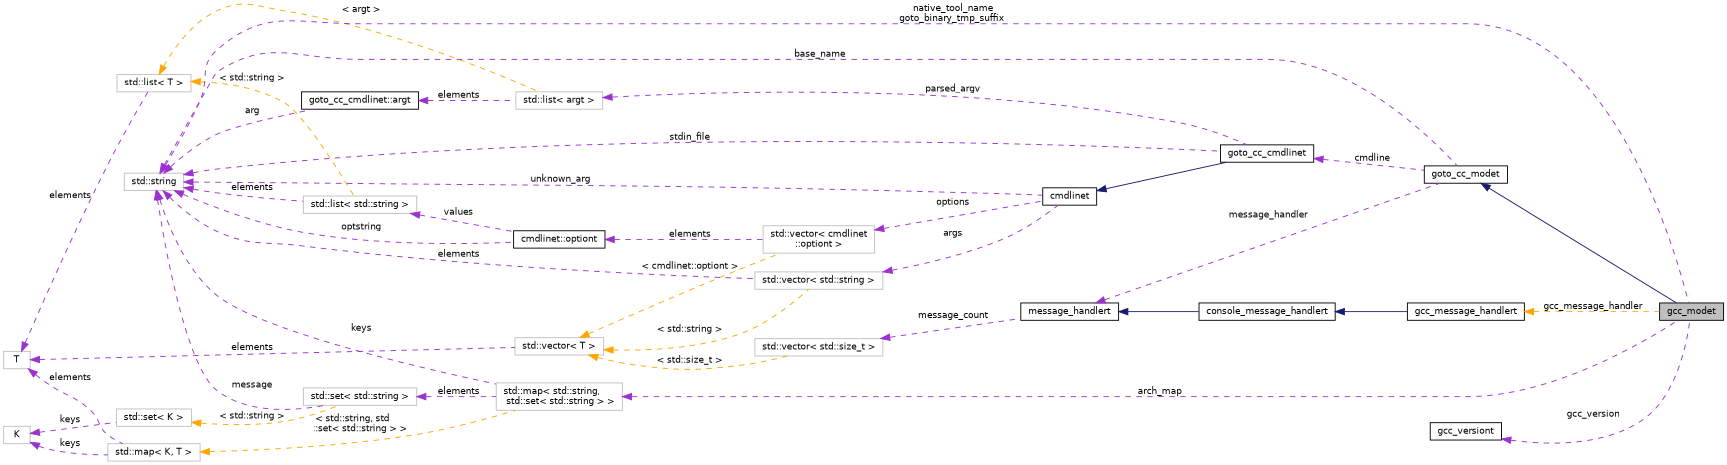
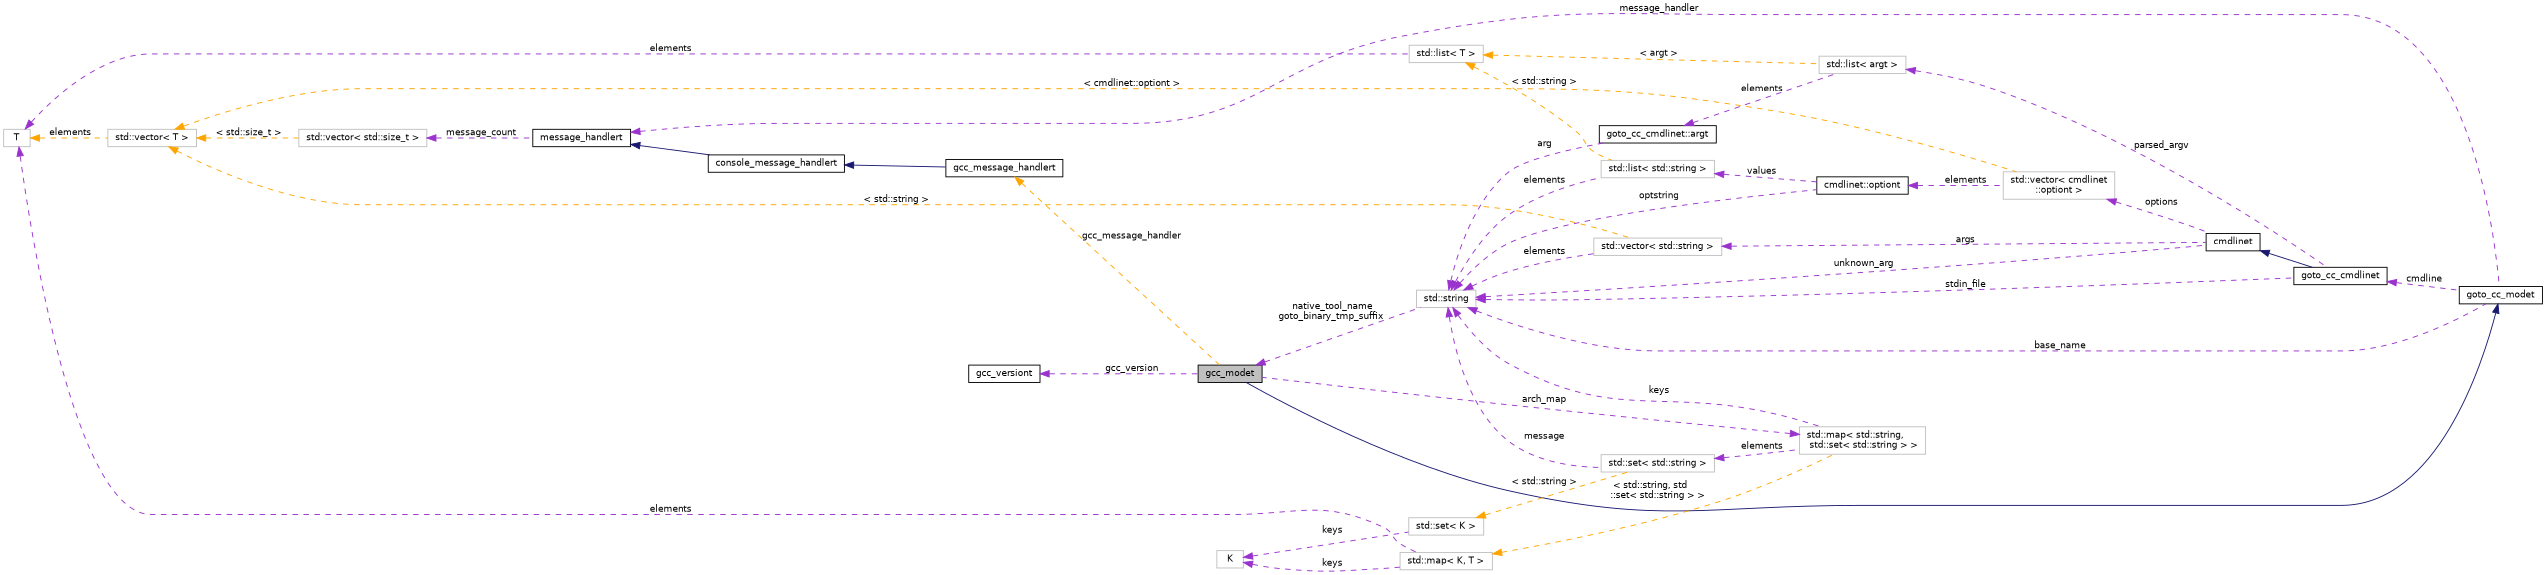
edge "gcc_modet" -> "std::string": reversed
edge "std::vector< T >" -> "T": color darkorchid3 -> orange
